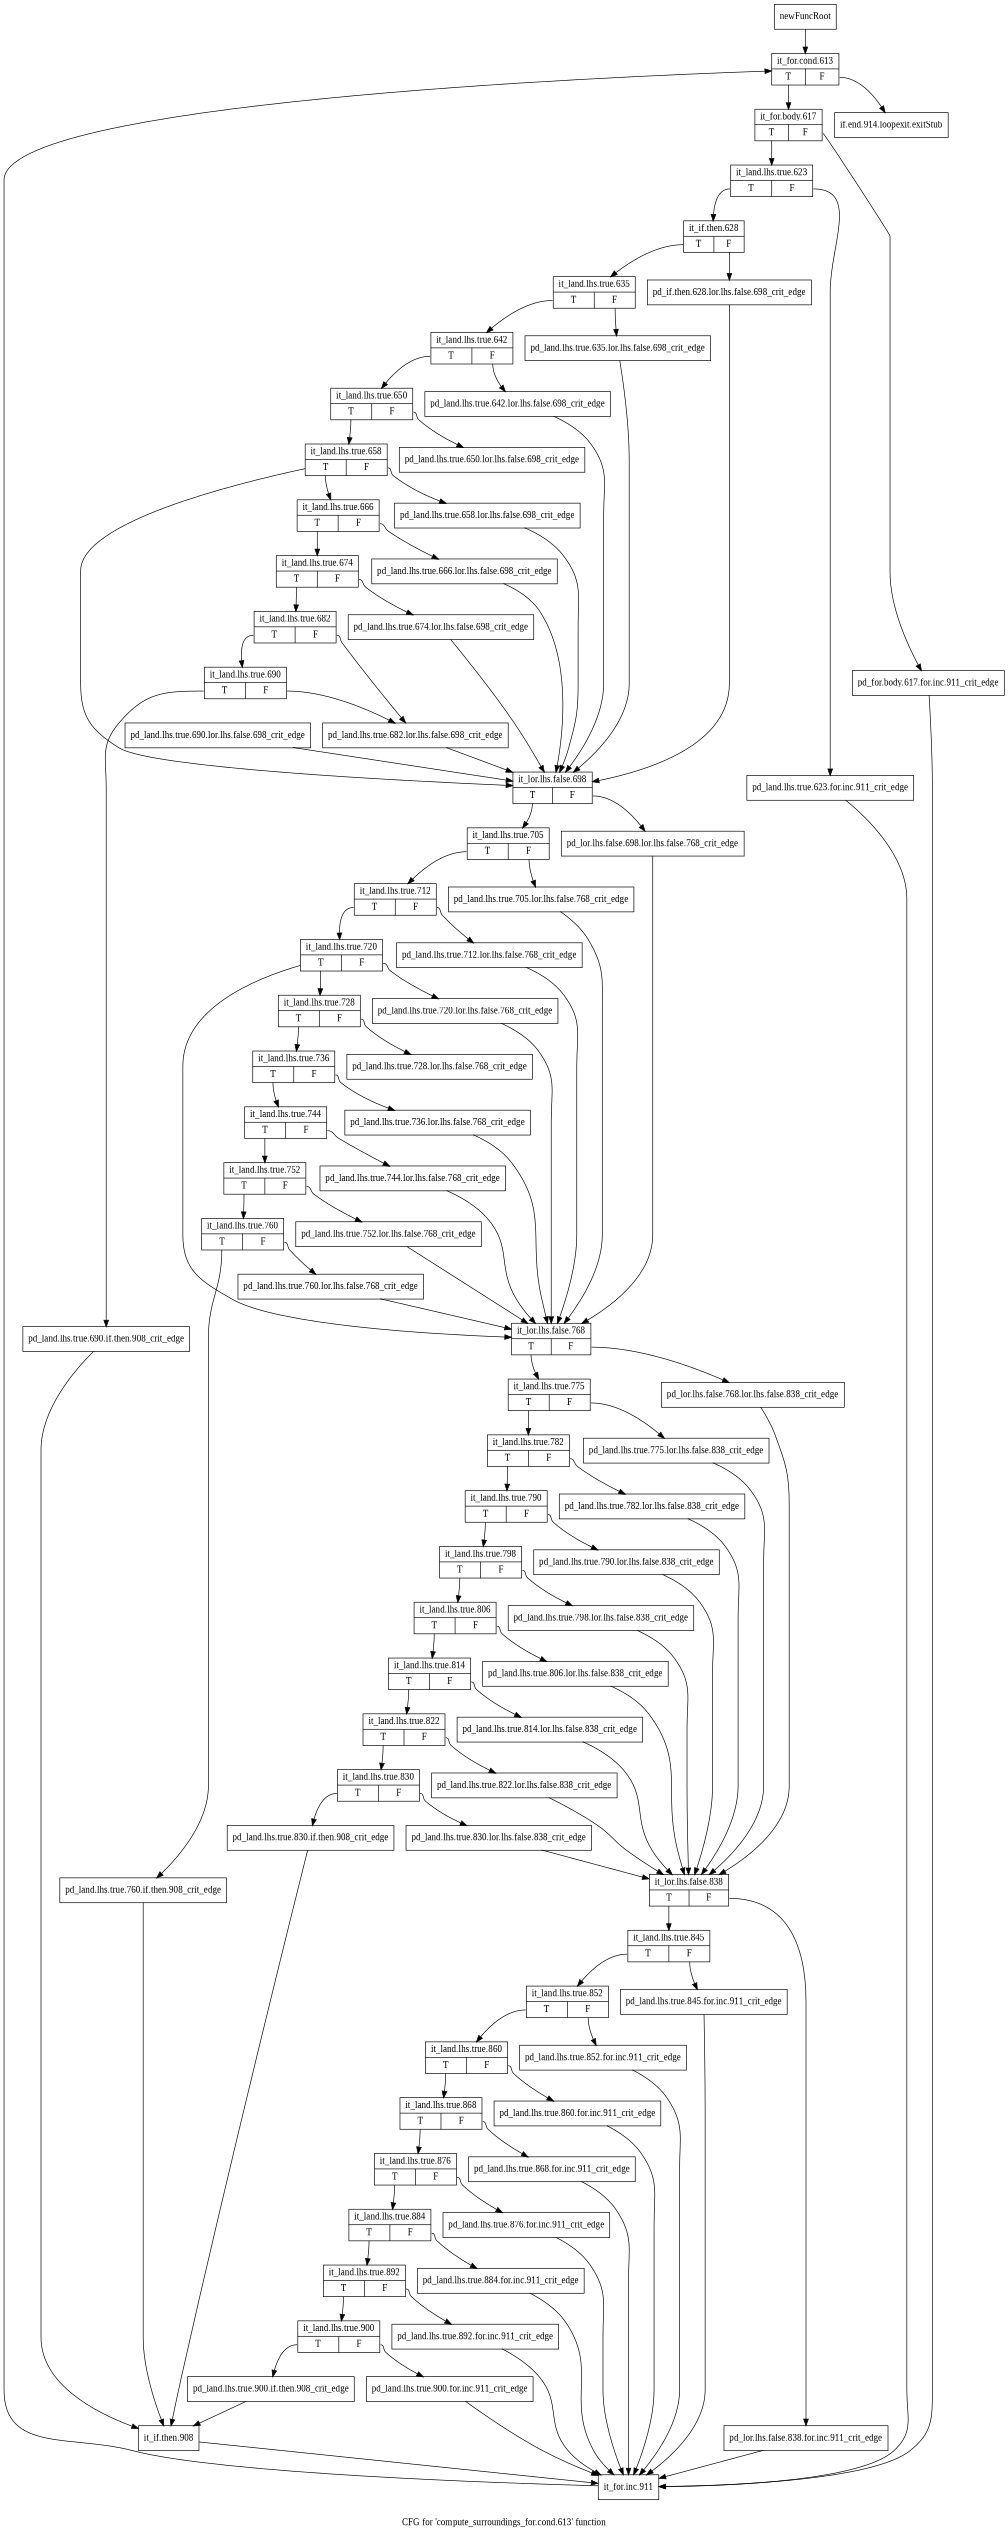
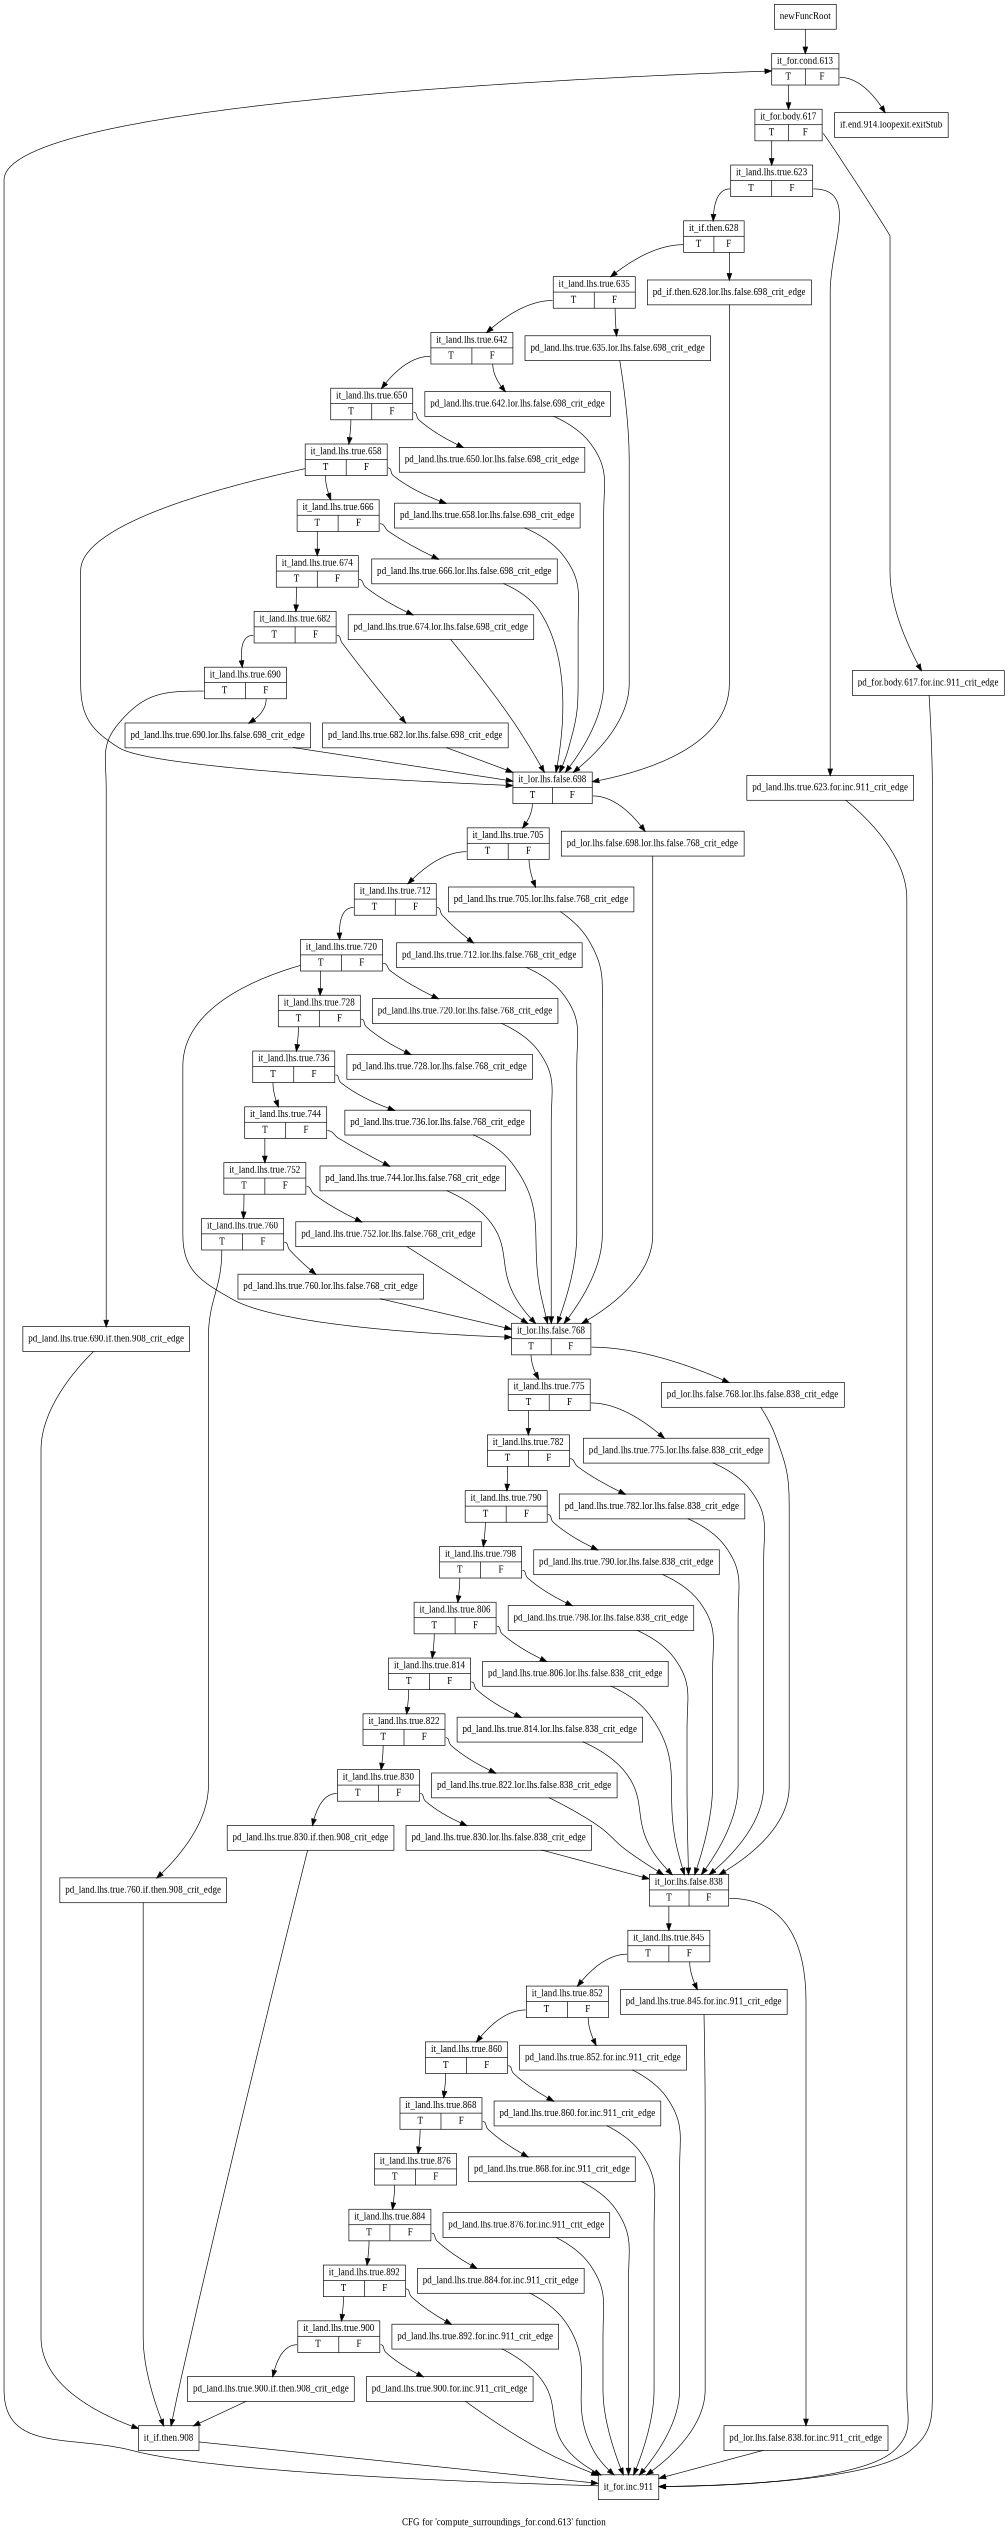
edge "it_land.lhs.true.690" -> "pd_land.lhs.true.682.lor.lhs.false.698_crit_edge": now "it_land.lhs.true.690" -> "pd_land.lhs.true.690.lor.lhs.false.698_crit_edge"
edge "it_land.lhs.true.876" -> "pd_land.lhs.true.876.for.inc.911_crit_edge": removed
